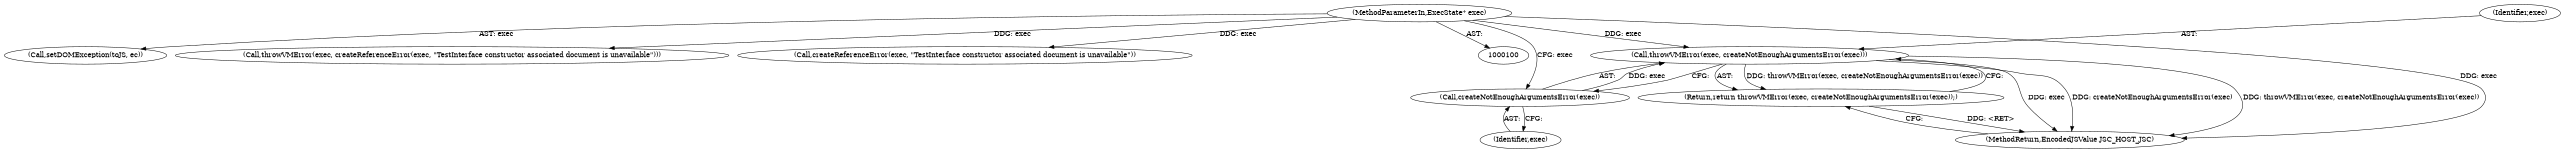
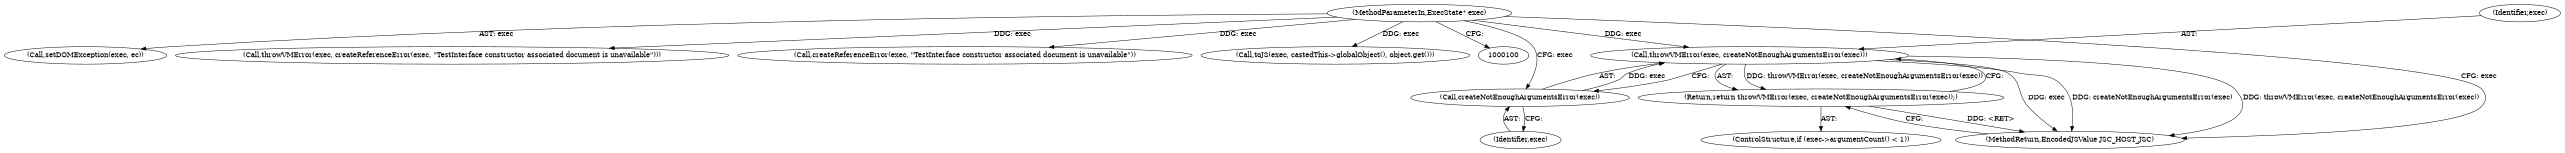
edge "(MethodParameterIn,ExecState* exec)" -> "1000100": label "AST: " -> "CFG: "
node "(Call,setDOMException(toJS, ec))": label "(Call,setDOMException(toJS, ec))" -> "(Call,setDOMException(exec, ec))"
node "(Call,toJS(exec, castedThis->globalObject(), object.get()))": added
edge "(MethodParameterIn,ExecState* exec)" -> "(MethodReturn,EncodedJSValue JSC_HOST_JSC)": label "DDG: exec" -> "CFG: exec"
node "(ControlStructure,if (exec->argumentCount() < 1))": added
